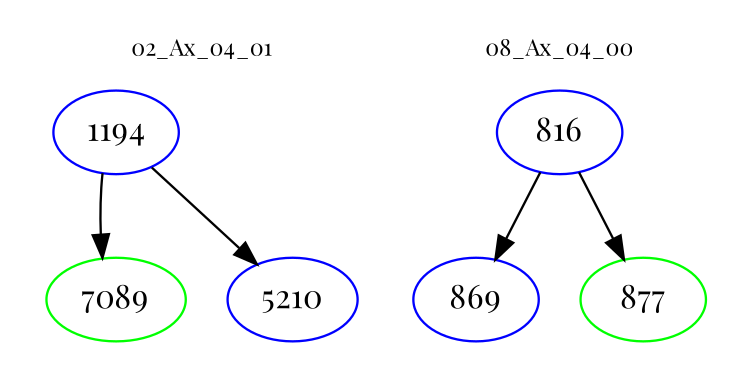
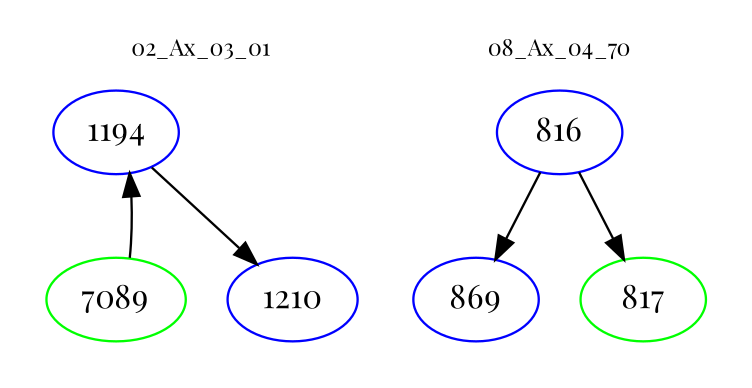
cluster "02_Ax_04_01": label "02_Ax_04_01" -> "02_Ax_03_01"
cluster "08_Ax_04_00": label "08_Ax_04_00" -> "08_Ax_04_70"
edge "1194" -> "7089": reversed
node "5210": label "5210" -> "1210"
node "877": label "877" -> "817"
